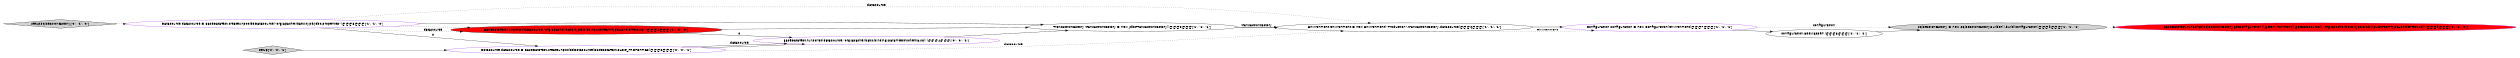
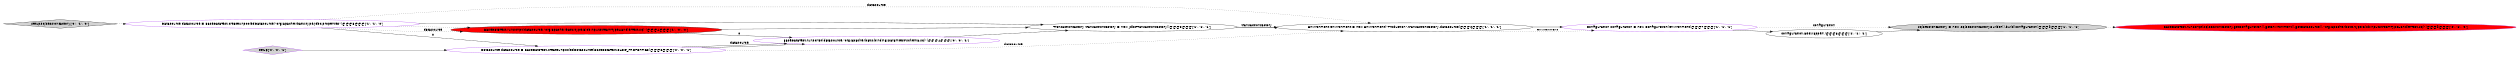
node "setup['0', '0', '1']": color black -> purple
